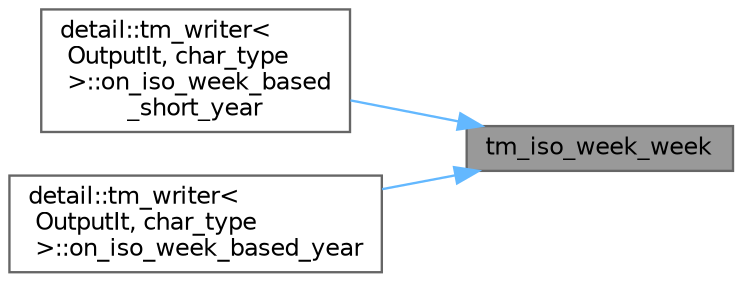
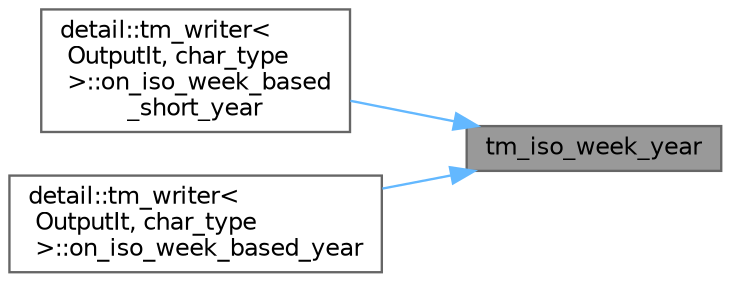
node "tm_iso_week_week": label "tm_iso_week_week" -> "tm_iso_week_year"
